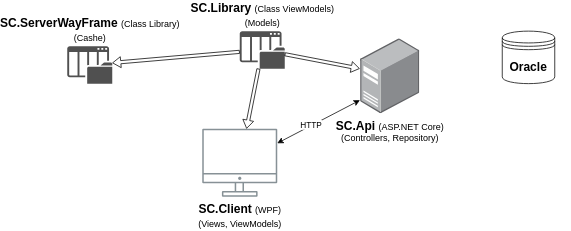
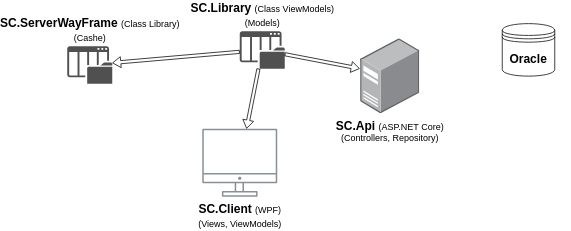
node "Oracle": moved (528, 57) -> (528, 50)
edge "SC.Api (ASP.NET Core) (Controllers, Repository)" -- "SC.Client (WPF) (Views, ViewModels)": removed, label "HTTP"
